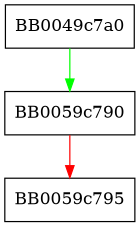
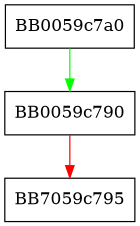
node "BB0049c7a0": label "BB0049c7a0" -> "BB0059c7a0"
node "BB0059c795": label "BB0059c795" -> "BB7059c795"
